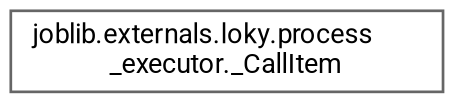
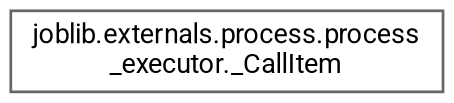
node "joblib.externals.loky.process _executor._CallItem": label "joblib.externals.loky.process _executor._CallItem" -> "joblib.externals.process.process _executor._CallItem"
